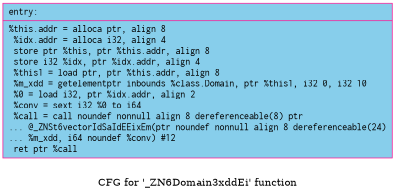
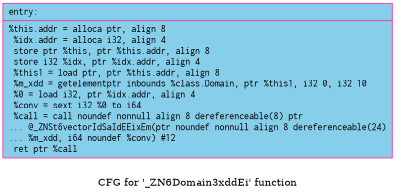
node "entry:": text "%0 = load i32, ptr %idx.addr, align 2" -> "%0 = load i32, ptr %idx.addr, align 4"
